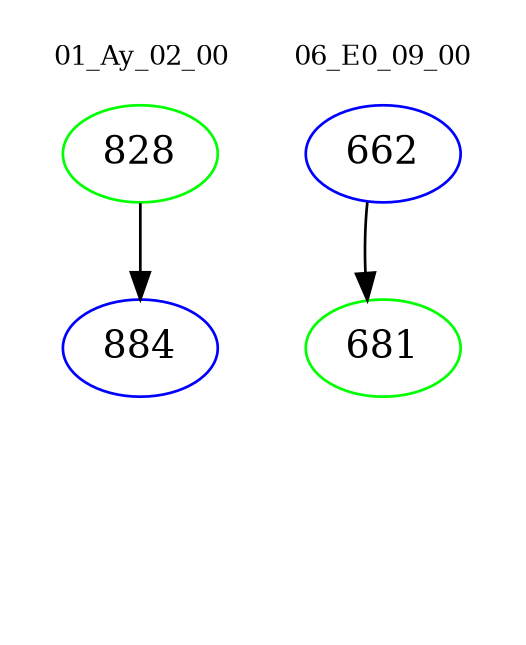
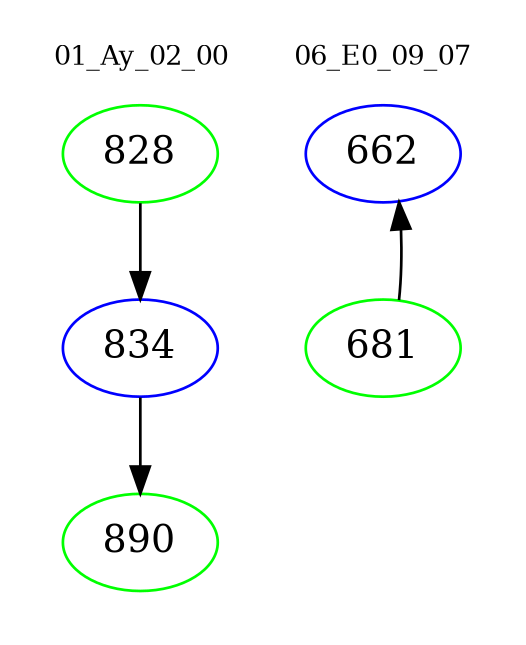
cluster "06_E0_09_00": label "06_E0_09_00" -> "06_E0_09_07"
edge "662" -> "681": reversed
node "884": label "884" -> "834"
node "890": added
